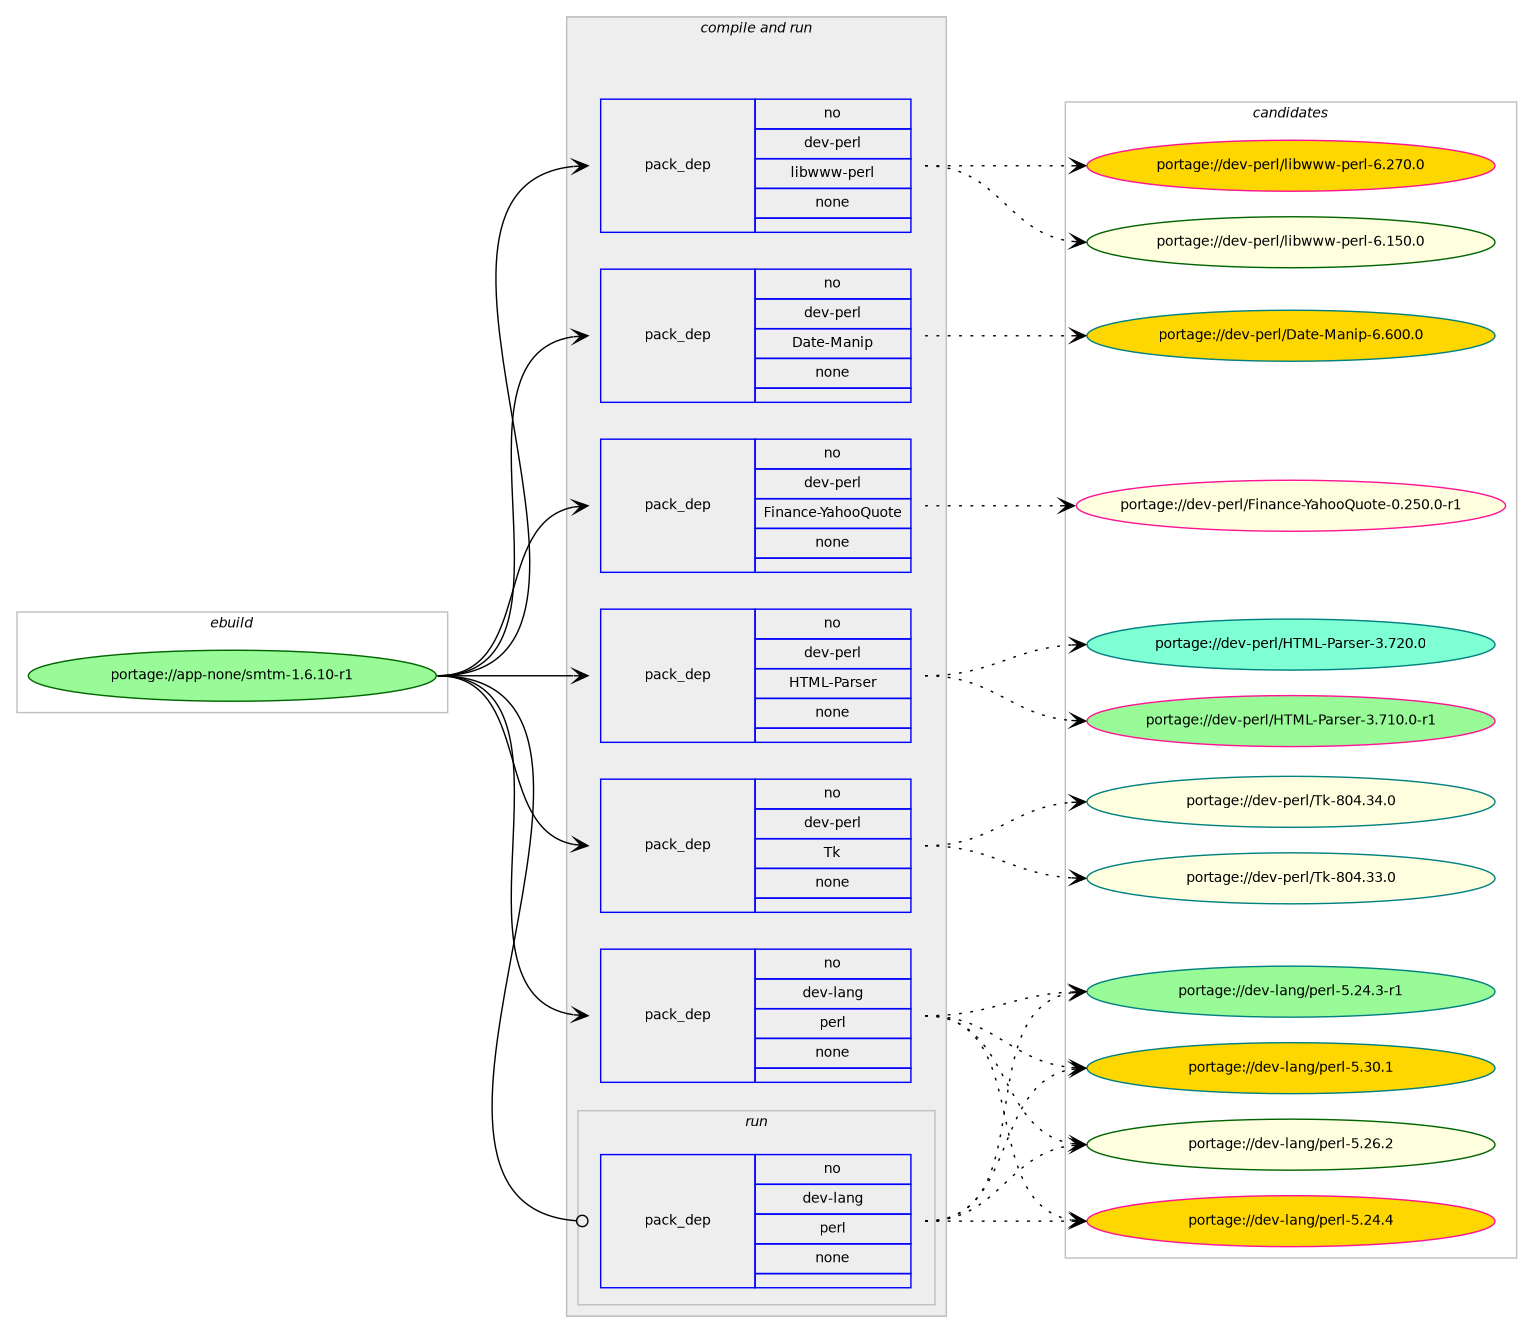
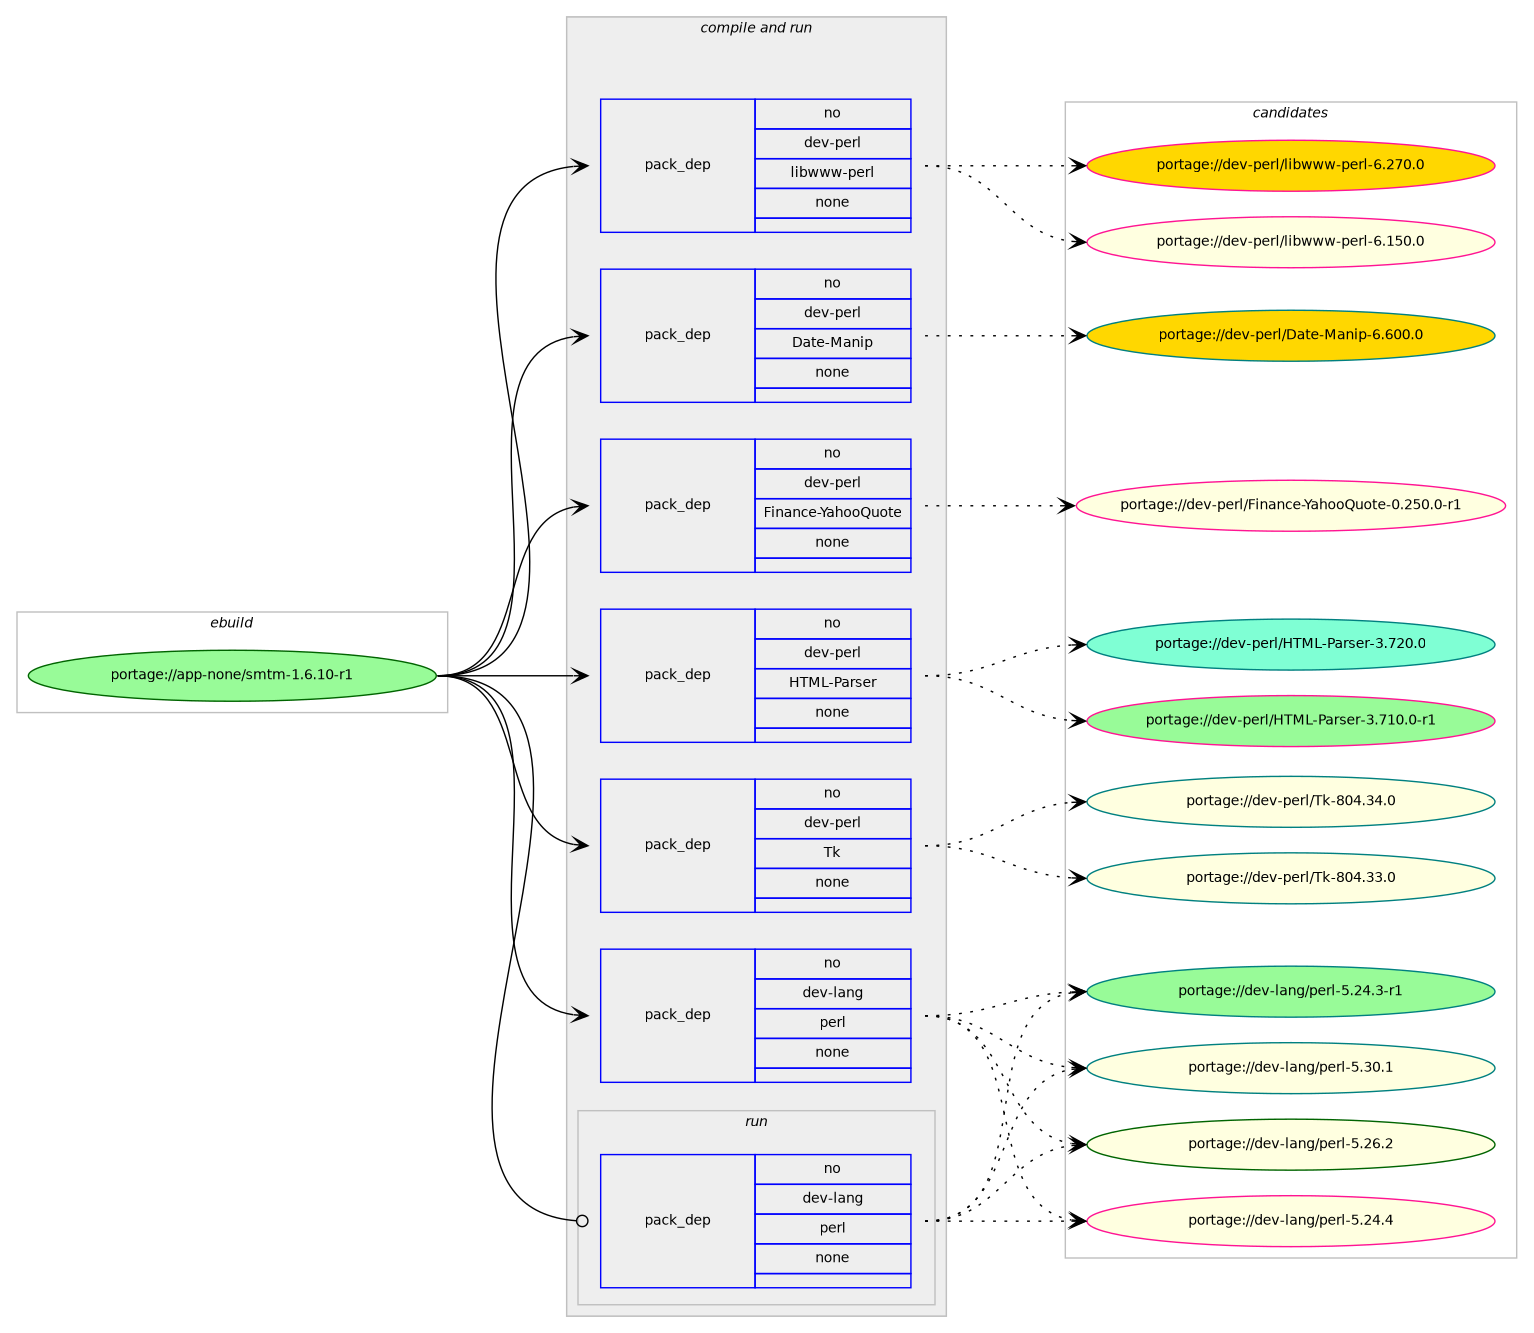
node "portage://dev-perl/libwww-perl-6.150.0": color darkgreen -> deeppink
node "portage://dev-lang/perl-5.30.1": fillcolor gold -> lightyellow
node "portage://dev-lang/perl-5.24.4": fillcolor gold -> lightyellow
